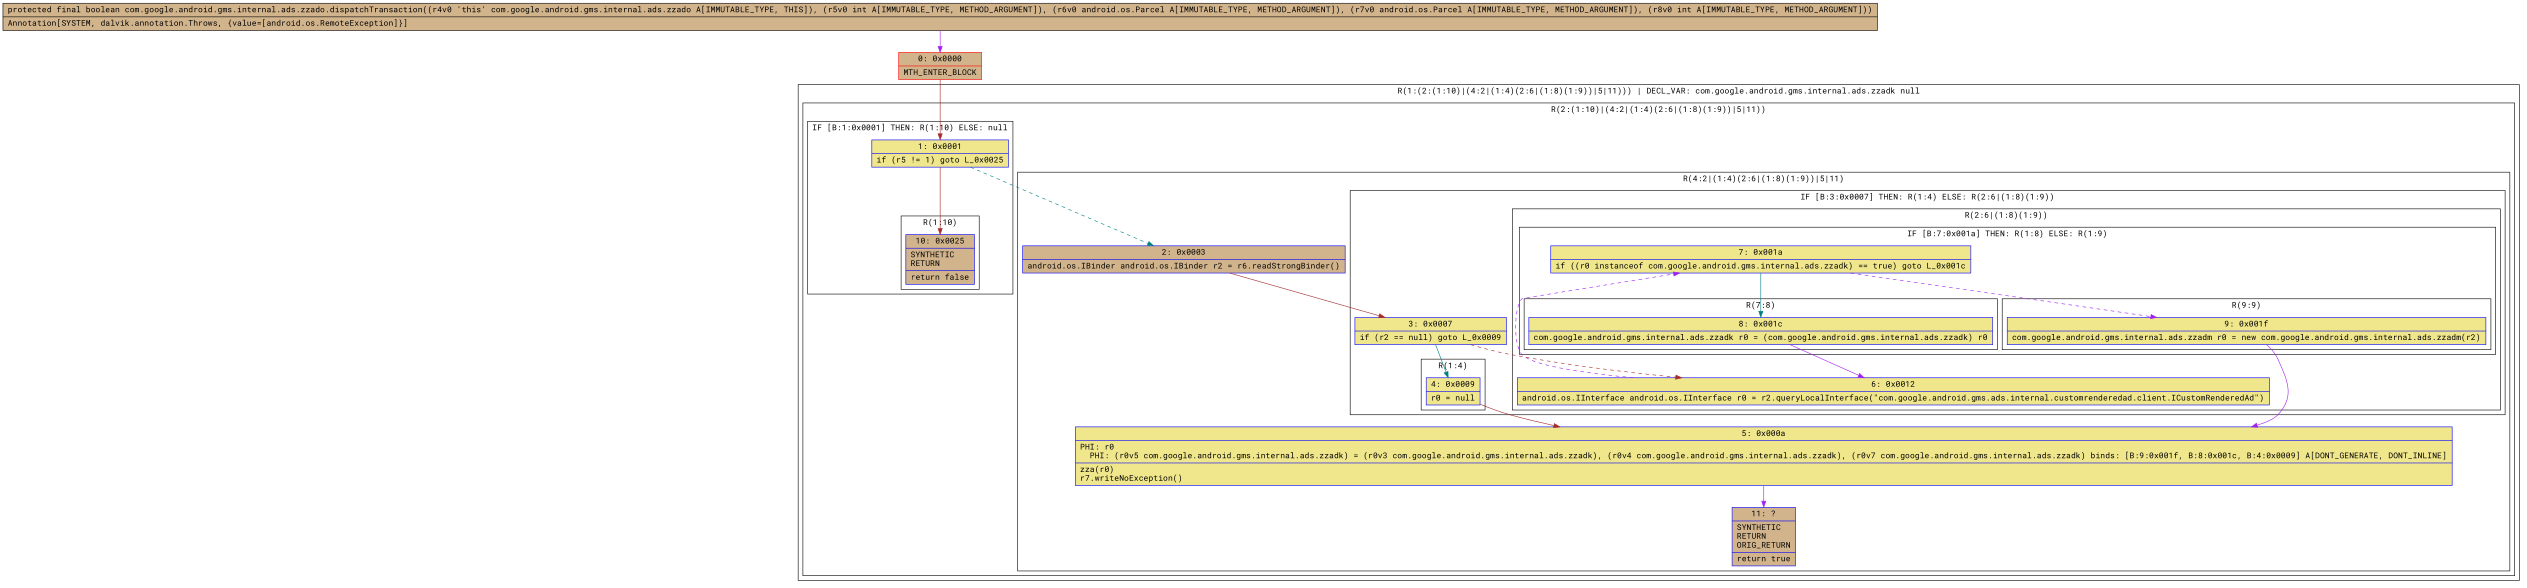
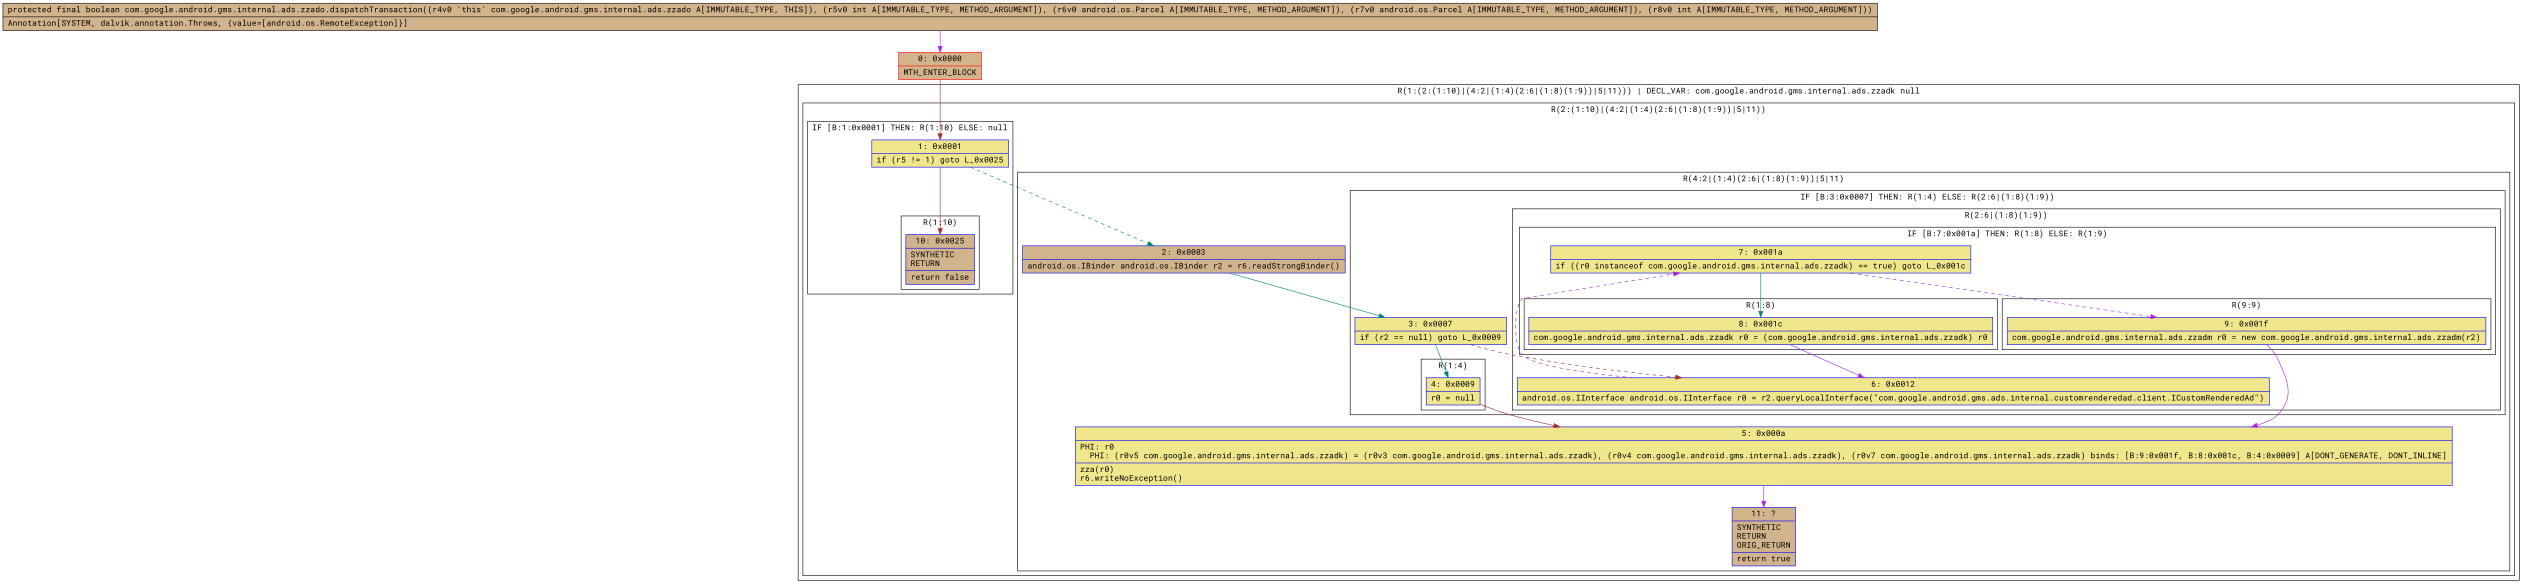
edge "2: 0x0003" -> "3: 0x0007": color brown -> teal
cluster "R(7:8)": label "R(7:8)" -> "R(1:8)"
node "5: 0x000a": text "r7.writeNoException()" -> "r6.writeNoException()"
